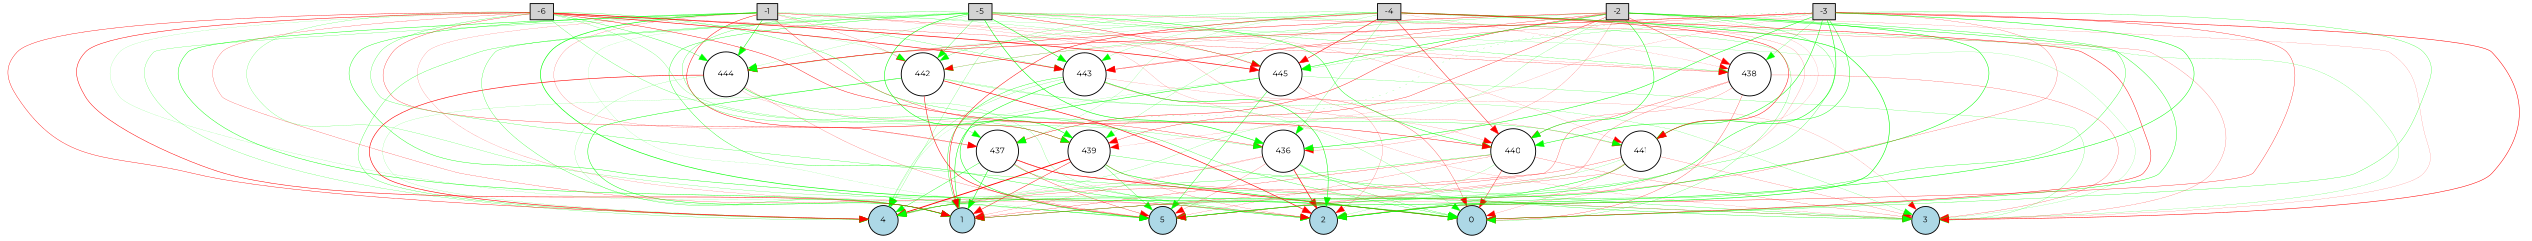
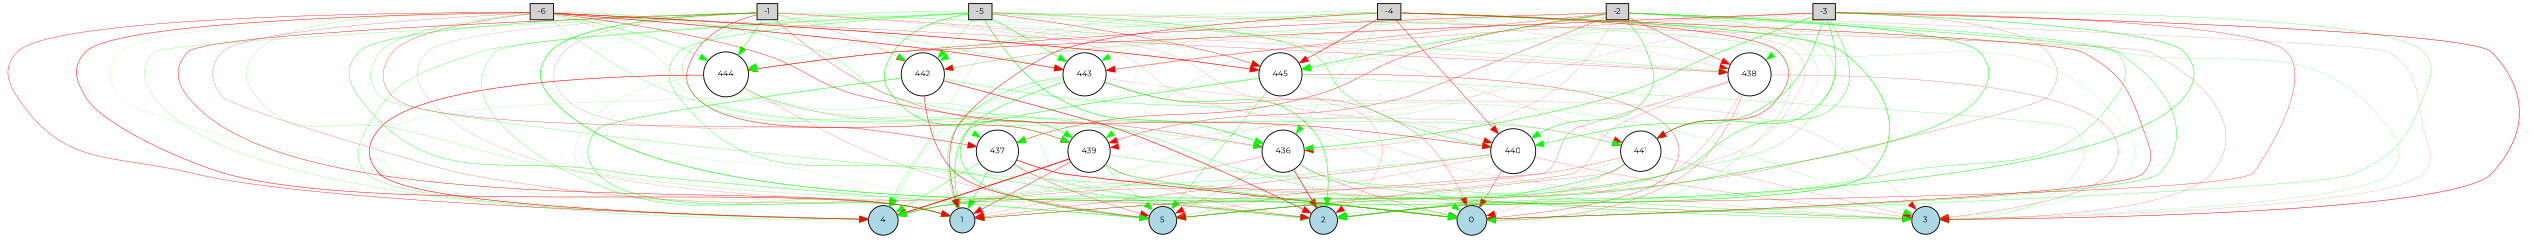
edge "438" -> "440": now "438" -> "2"
edge "-1" -> "1": color green -> red
edge "445" -> "0": added
edge "436" -> "0": color green -> red
